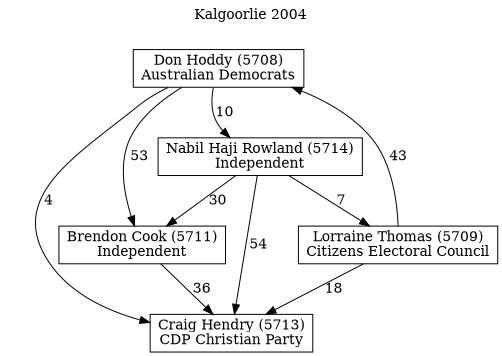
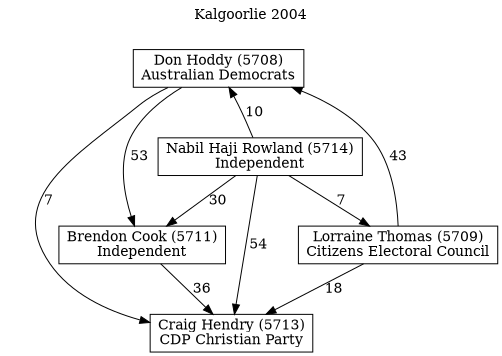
edge "Don Hoddy (5708) Australian Democrats" -> "Nabil Haji Rowland (5714) Independent": reversed
edge "Don Hoddy (5708) Australian Democrats" -> "Craig Hendry (5713) CDP Christian Party": label "4" -> "7"
